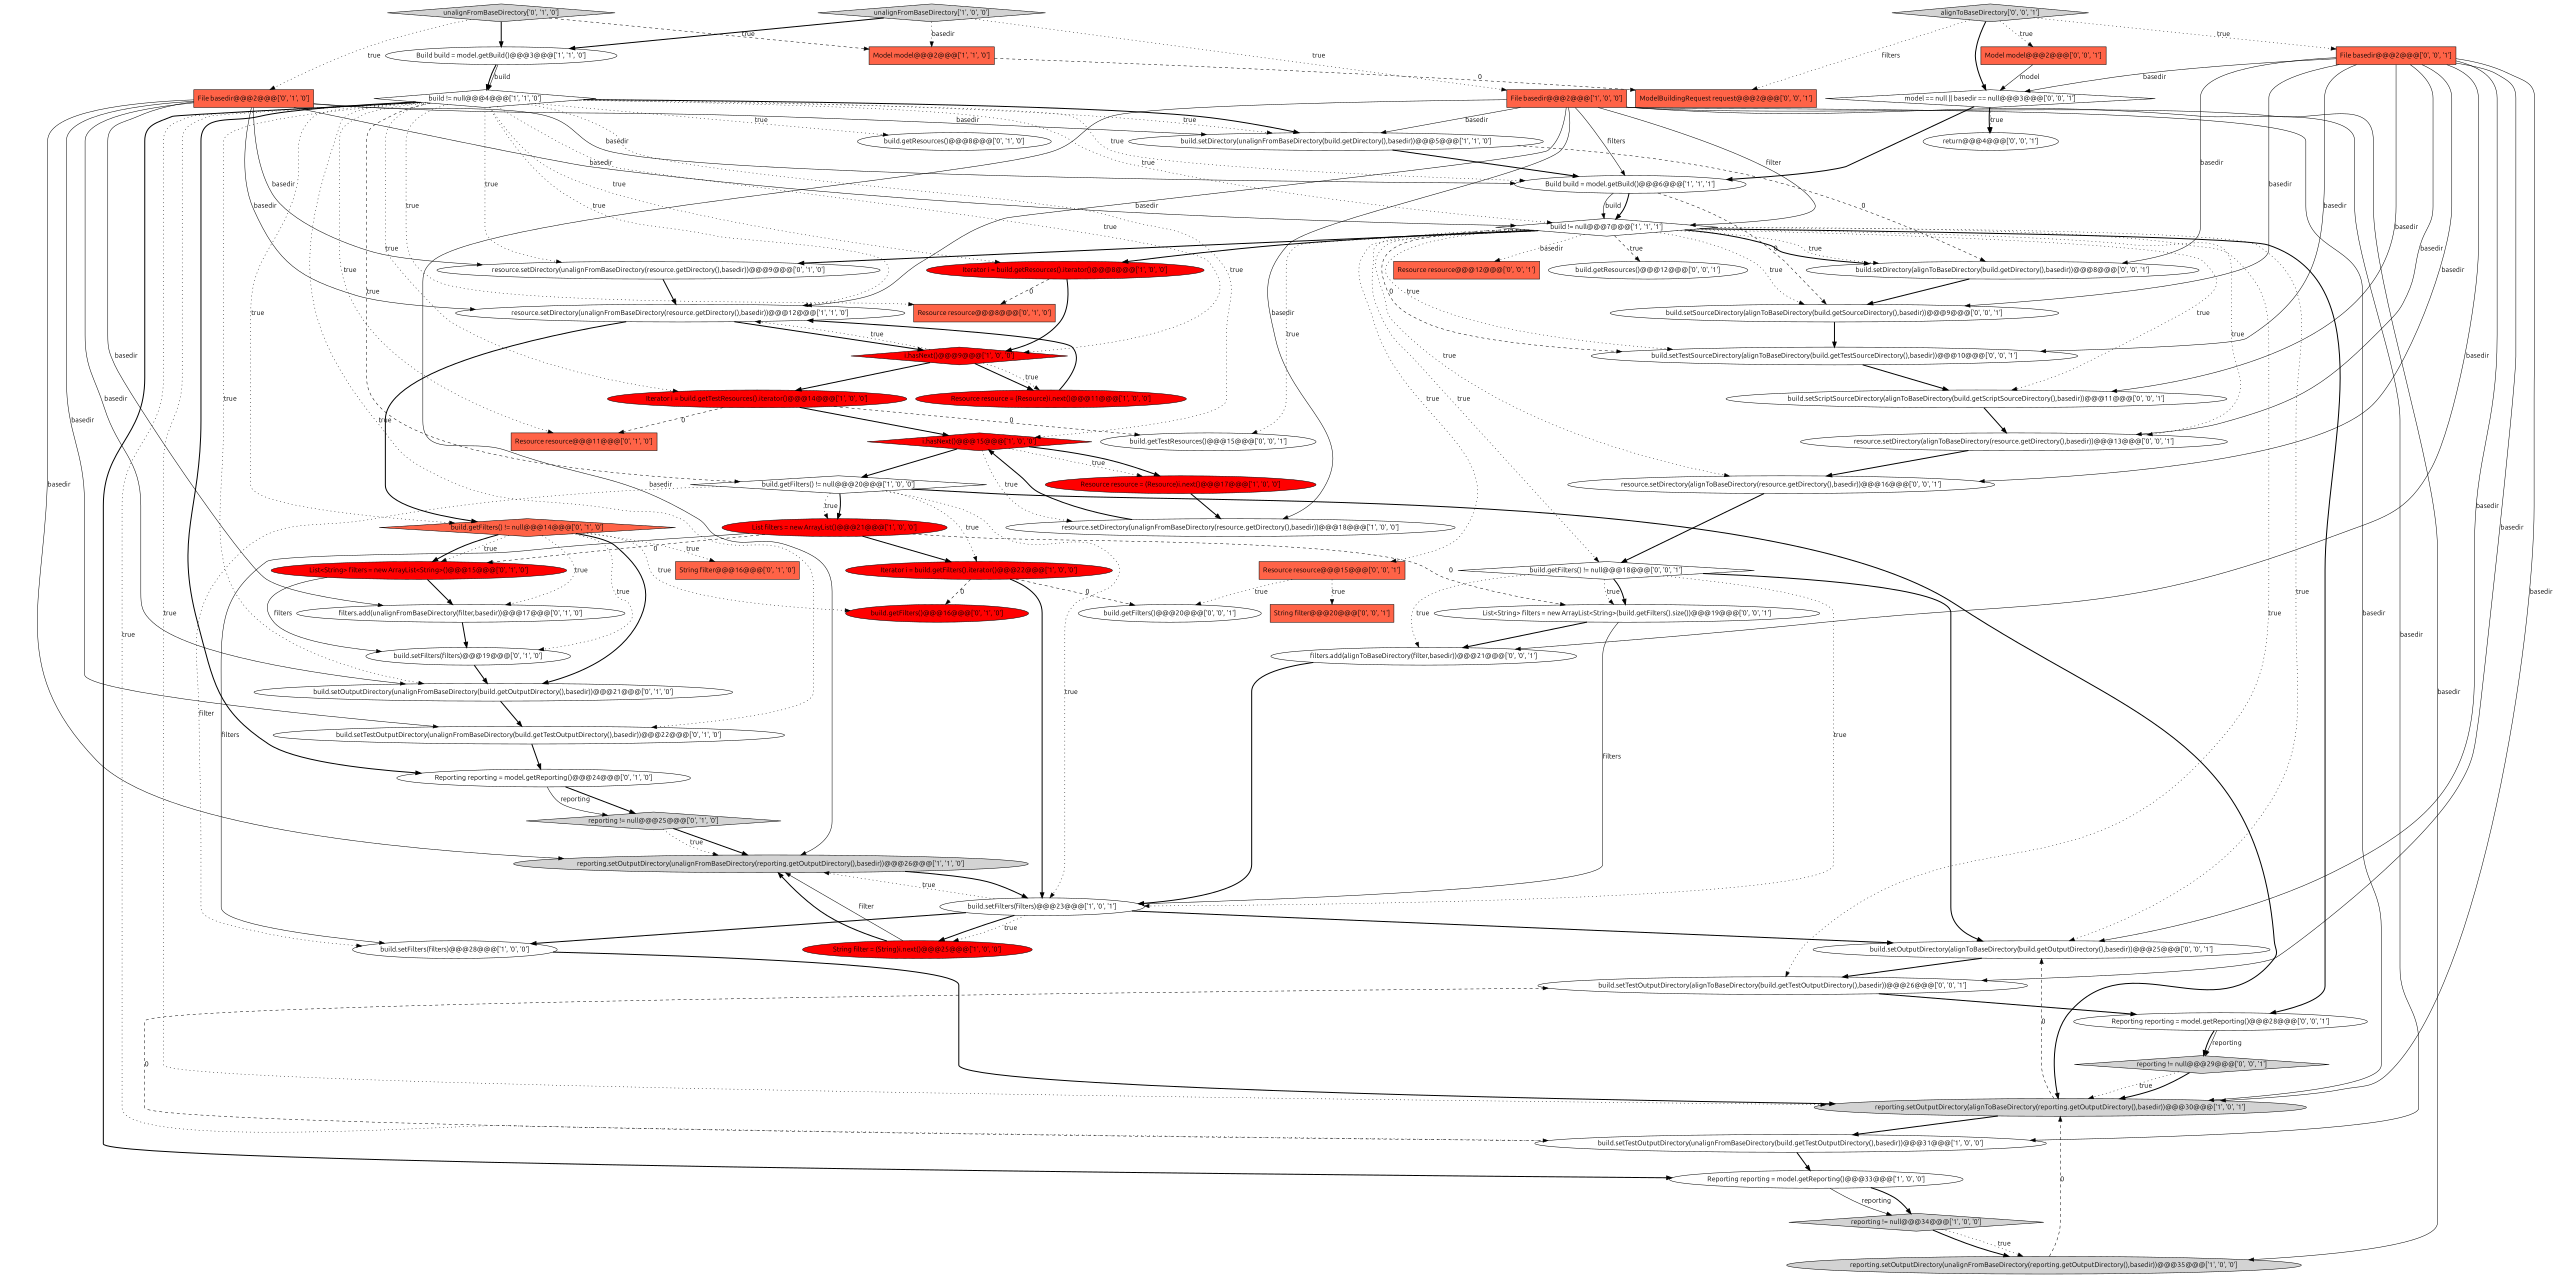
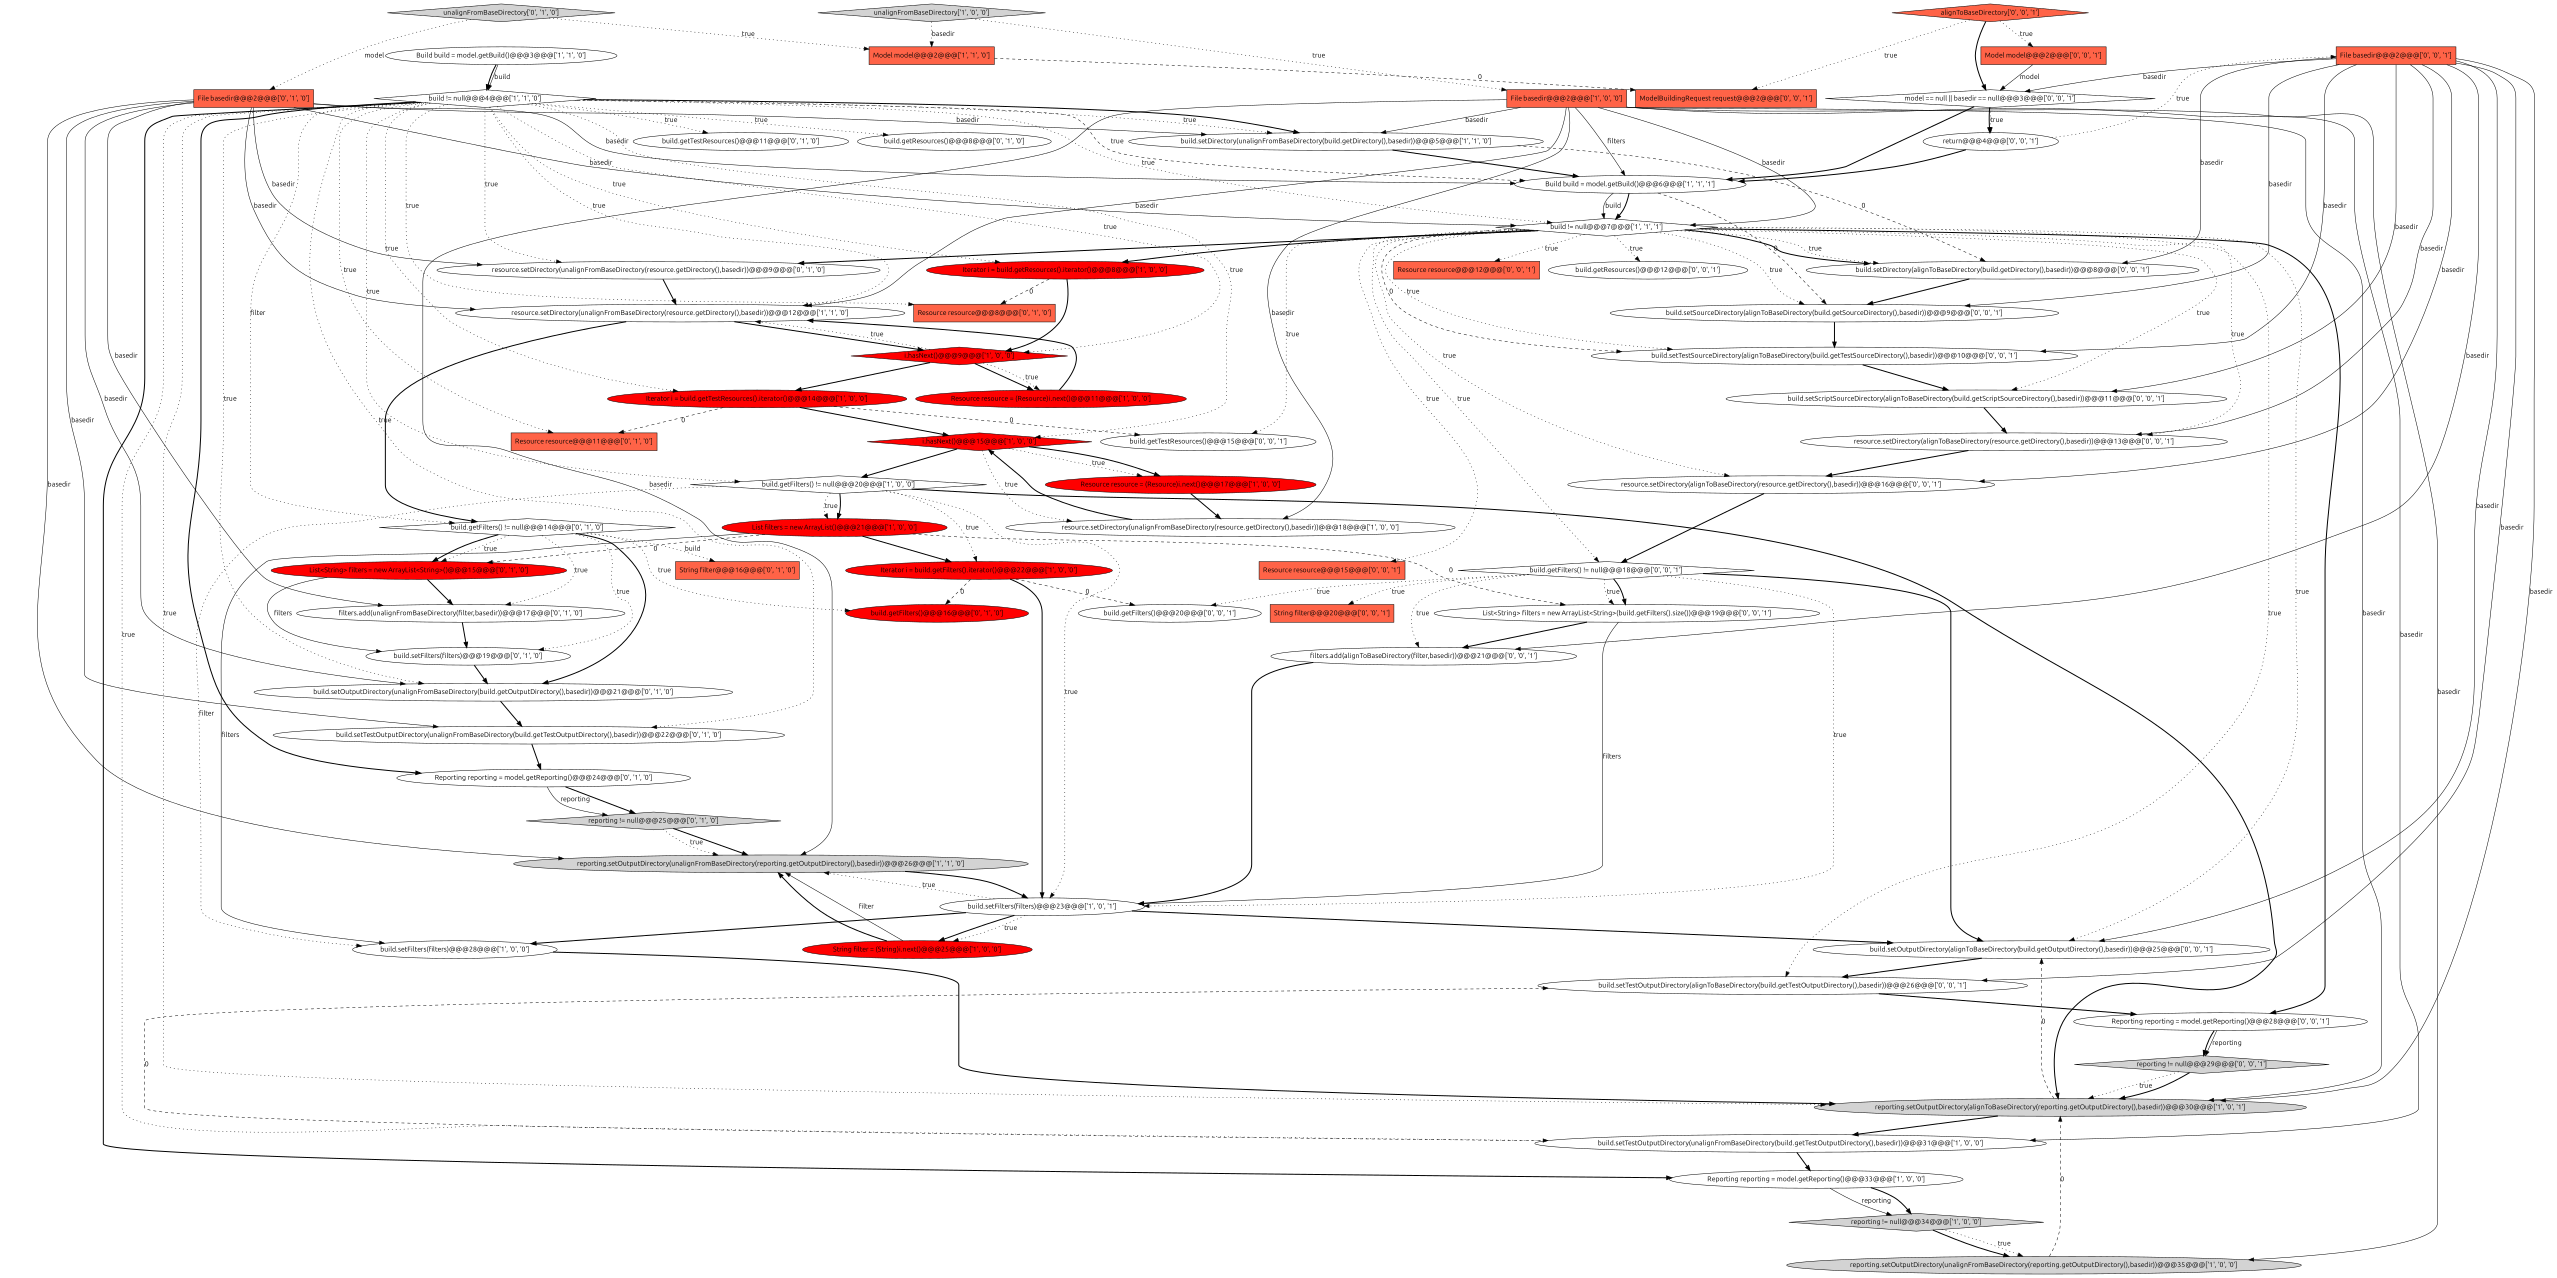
node "alignToBaseDirectory['0', '0', '1']": fillcolor lightgray -> tomato
edge "unalignFromBaseDirectory['0', '1', '0']" -> "Build build = model.getBuild()@@@3@@@['1', '1', '0']": removed
edge "unalignFromBaseDirectory['1', '0', '0']" -> "Build build = model.getBuild()@@@3@@@['1', '1', '0']": removed
edge "unalignFromBaseDirectory['0', '1', '0']" -> "Model model@@@2@@@['1', '1', '0']": style dashed -> dotted
edge "alignToBaseDirectory['0', '0', '1']" -> "File basedir@@@2@@@['0', '0', '1']": now "return@@@4@@@['0', '0', '1']" -> "File basedir@@@2@@@['0', '0', '1']"
edge "unalignFromBaseDirectory['0', '1', '0']" -> "File basedir@@@2@@@['0', '1', '0']": label "true" -> "model"
edge "alignToBaseDirectory['0', '0', '1']" -> "ModelBuildingRequest request@@@2@@@['0', '0', '1']": label "filters" -> "true"
edge "build != null@@@4@@@['1', '1', '0']" -> "Build build = model.getBuild()@@@6@@@['1', '1', '1']": style dotted -> dashed
node "build.getTestResources()@@@11@@@['0', '1', '0']": added
edge "File basedir@@@2@@@['1', '0', '0']" -> "build != null@@@7@@@['1', '1', '1']": label "filter" -> "basedir"
edge "return@@@4@@@['0', '0', '1']" -> "Build build = model.getBuild()@@@6@@@['1', '1', '1']": added
edge "build != null@@@7@@@['1', '1', '1']" -> "build.getResources()@@@12@@@['0', '0', '1']": style dashed -> dotted
edge "build != null@@@7@@@['1', '1', '1']" -> "Resource resource@@@12@@@['0', '0', '1']": label "basedir" -> "true"
edge "build != null@@@4@@@['1', '1', '0']" -> "build.getFilters() != null@@@14@@@['0', '1', '0']": label "true" -> "filter"
edge "build != null@@@4@@@['1', '1', '0']" -> "build.getFilters() != null@@@20@@@['1', '0', '0']": style dashed -> dotted
node "build.getFilters() != null@@@14@@@['0', '1', '0']": fillcolor tomato -> white
edge "build.getFilters() != null@@@14@@@['0', '1', '0']" -> "String filter@@@16@@@['0', '1', '0']": label "true" -> "build"
edge "Resource resource@@@15@@@['0', '0', '1']" -> "String filter@@@20@@@['0', '0', '1']": now "build.getFilters() != null@@@18@@@['0', '0', '1']" -> "String filter@@@20@@@['0', '0', '1']"
edge "Resource resource@@@15@@@['0', '0', '1']" -> "build.getFilters()@@@20@@@['0', '0', '1']": now "build.getFilters() != null@@@18@@@['0', '0', '1']" -> "build.getFilters()@@@20@@@['0', '0', '1']"
